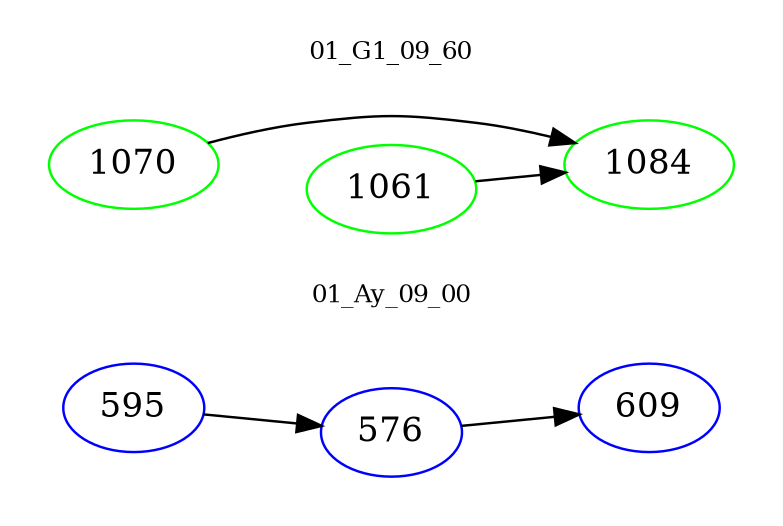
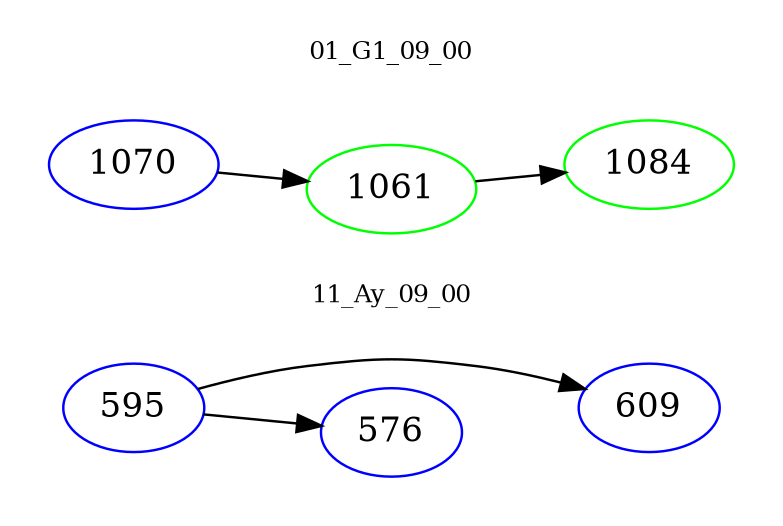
cluster "01_G1_09_60": label "01_G1_09_60" -> "01_G1_09_00"
edge "1070" -> "1084": now "1070" -> "1061"
node "1070": color green -> blue
cluster "01_Ay_09_00": label "01_Ay_09_00" -> "11_Ay_09_00"
edge "576" -> "609": now "595" -> "609"
